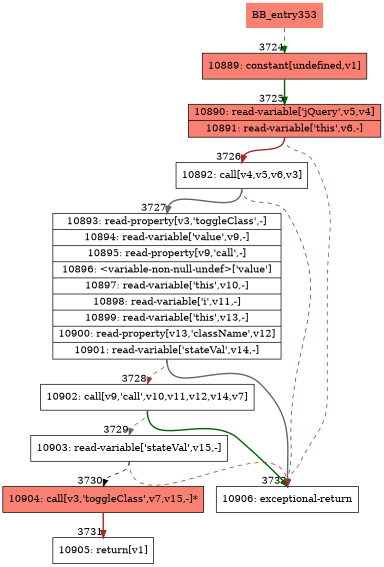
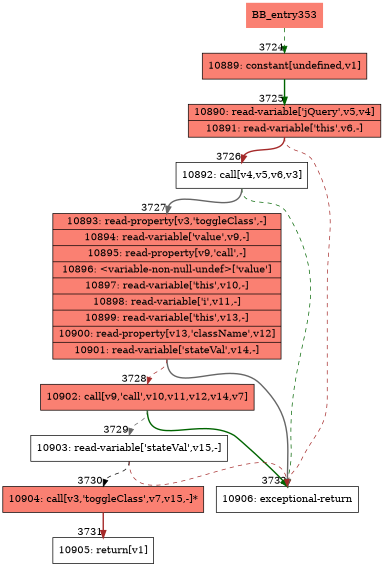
node "10893: read-property[v3,'toggleClass',-]": fillcolor white -> salmon
node "10902: call[v9,'call',v10,v11,v12,v14,v7]": fillcolor white -> salmon
